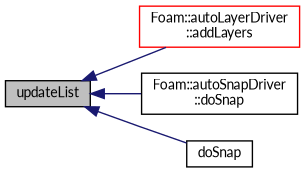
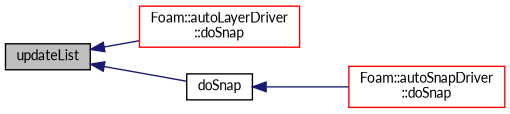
node "Foam::autoLayerDriver ::addLayers": label "Foam::autoLayerDriver ::addLayers" -> "Foam::autoLayerDriver ::doSnap"
edge "Foam::autoSnapDriver ::doSnap" -> "updateList": now "Foam::autoSnapDriver ::doSnap" -> "doSnap"
node "Foam::autoSnapDriver ::doSnap": color black -> red
